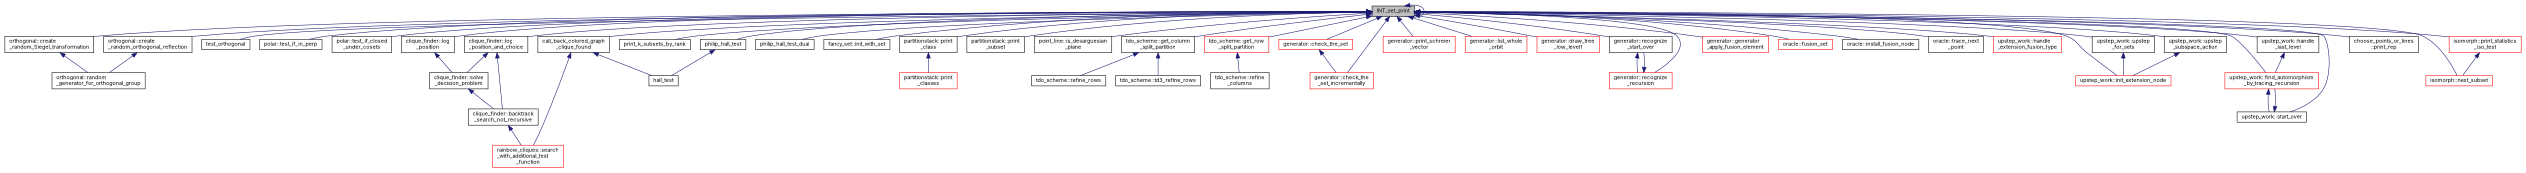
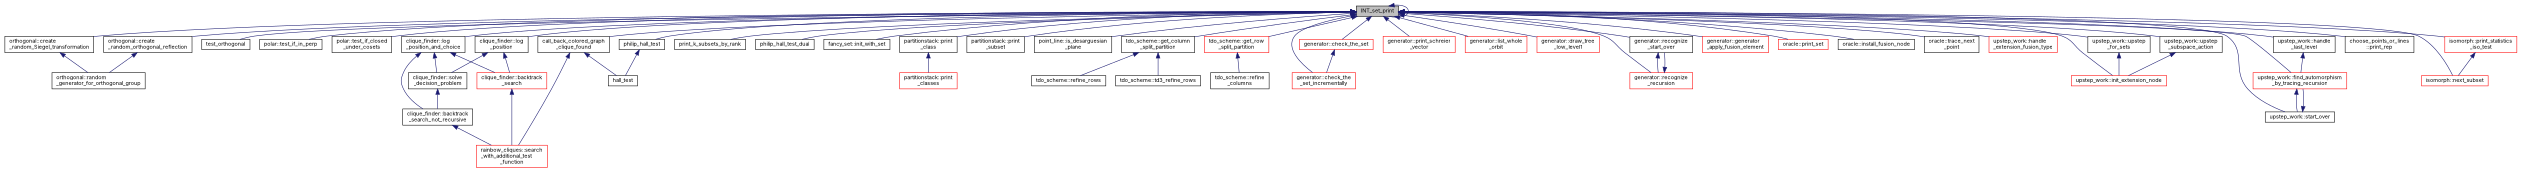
node "oracle::fusion_set": label "oracle::fusion_set" -> "oracle::print_set"
node "clique_finder::backtrack _search": added
